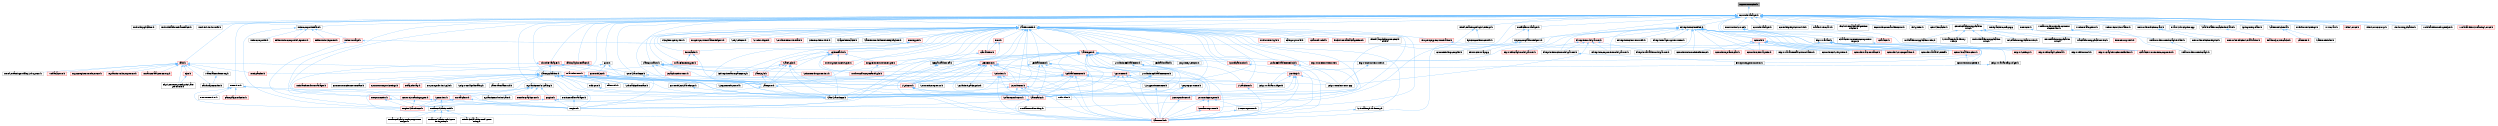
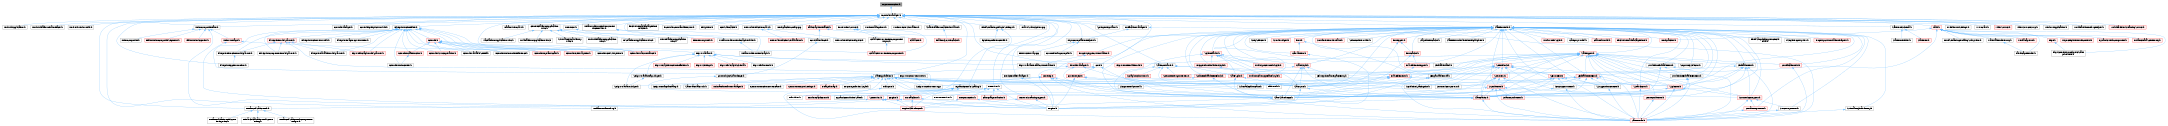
edge "SRigVMVariantWidget.h" -> "CoreSharedPCH.h": now "SRigVMVariantWidget.h" -> "RigVMVariant.h"
edge "SlateExtras.h" -> "STextBlock.h": now "SPopUpErrorText.h" -> "STextBlock.h"
